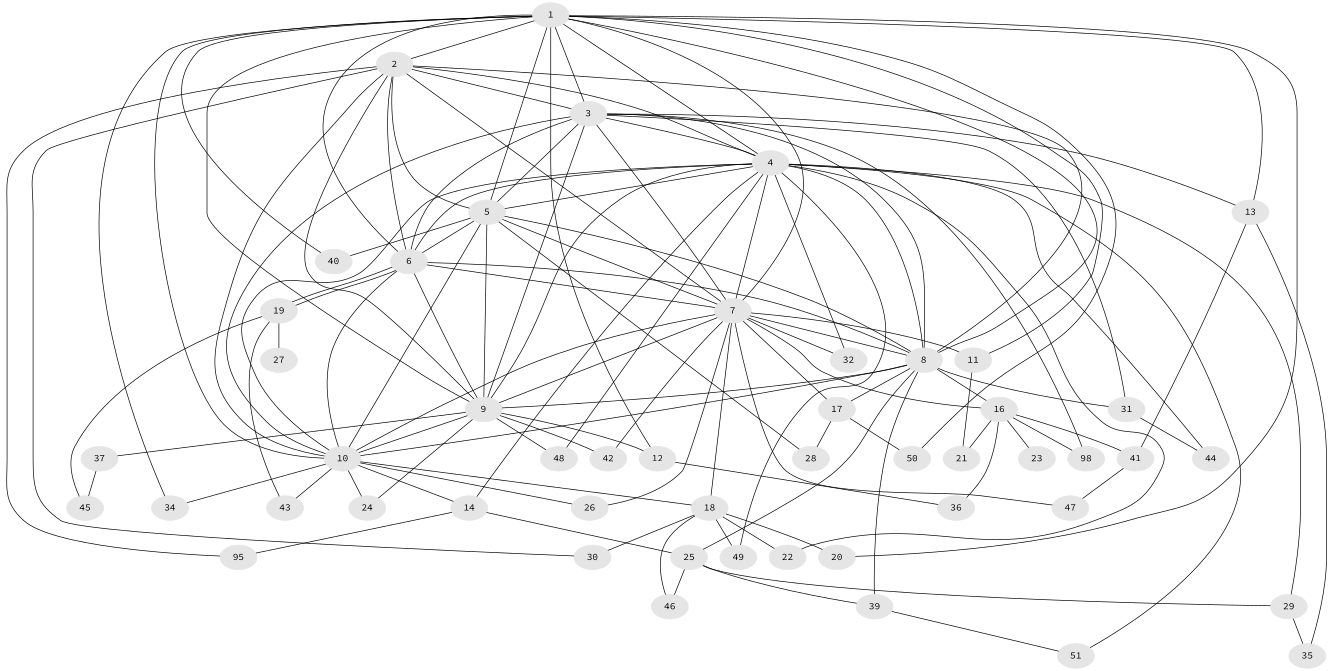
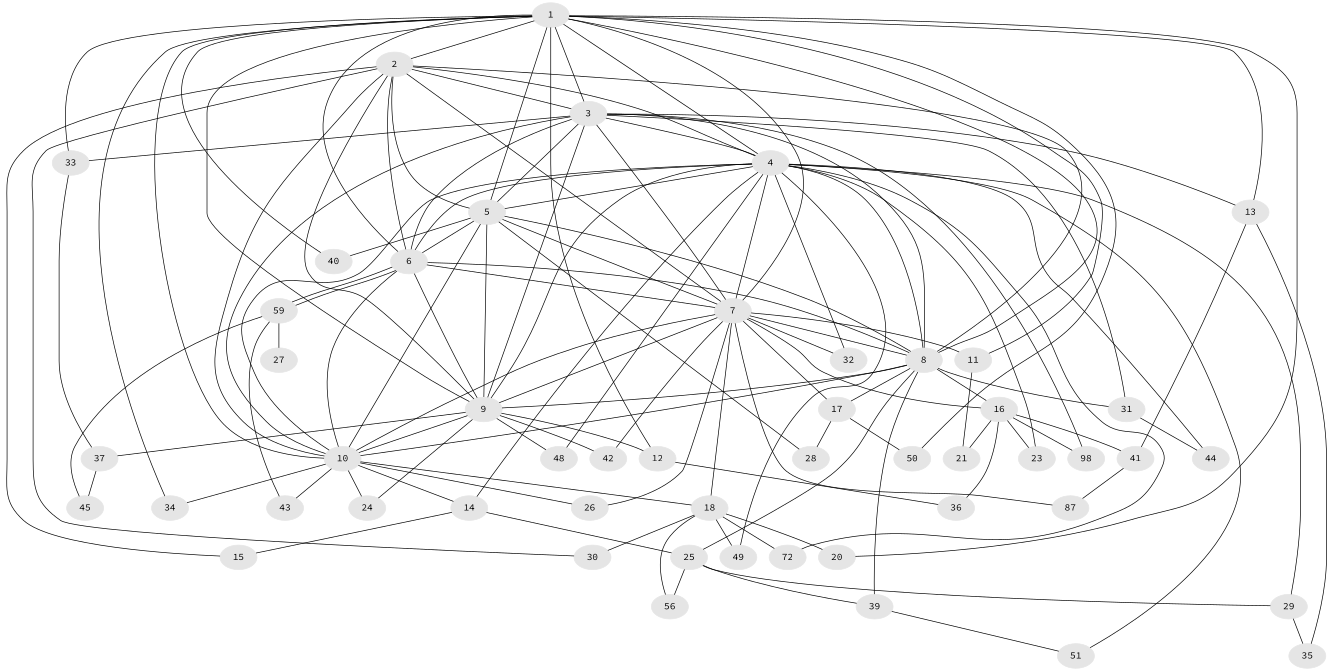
node "33": added
edge "4" -- "23": added
node "19": label "19" -> "59"
node "47": label "47" -> "87"
node "95": label "95" -> "15"
node "22": label "22" -> "72"
node "46": label "46" -> "56"
